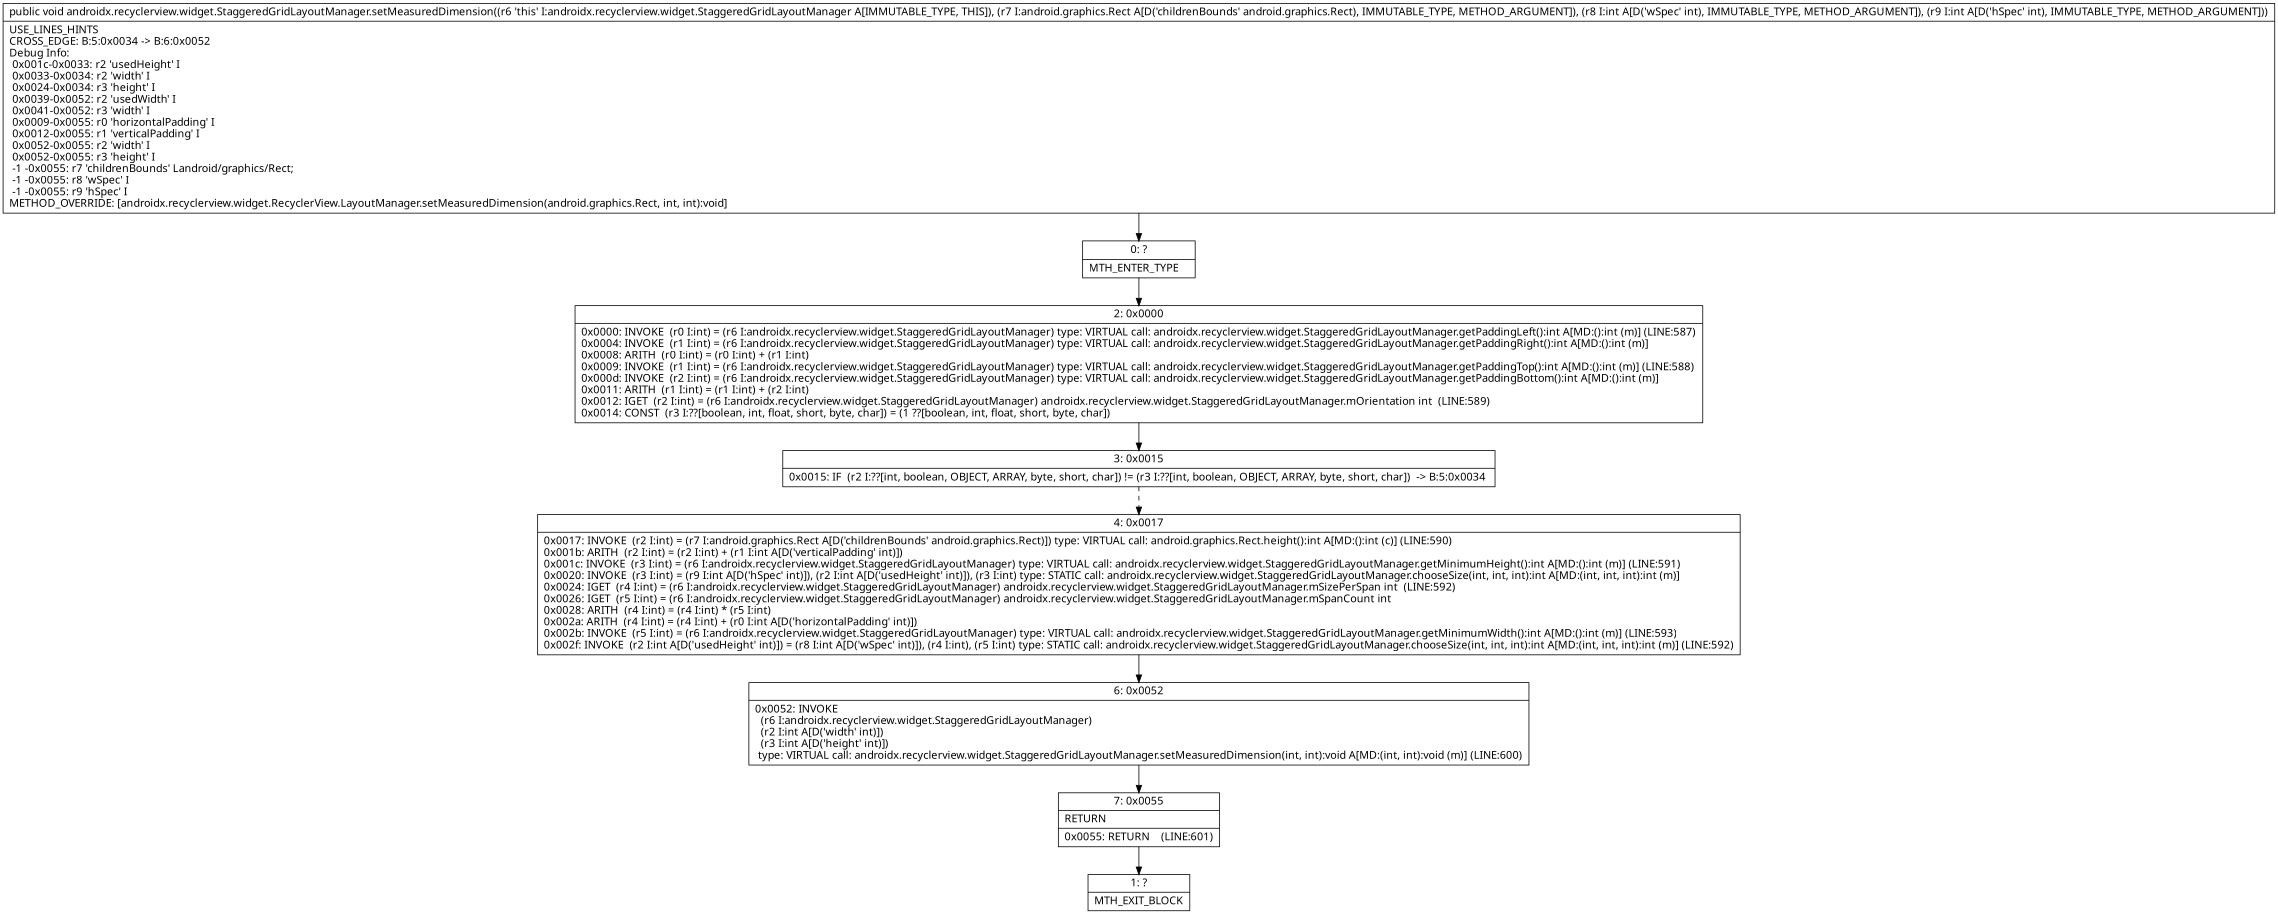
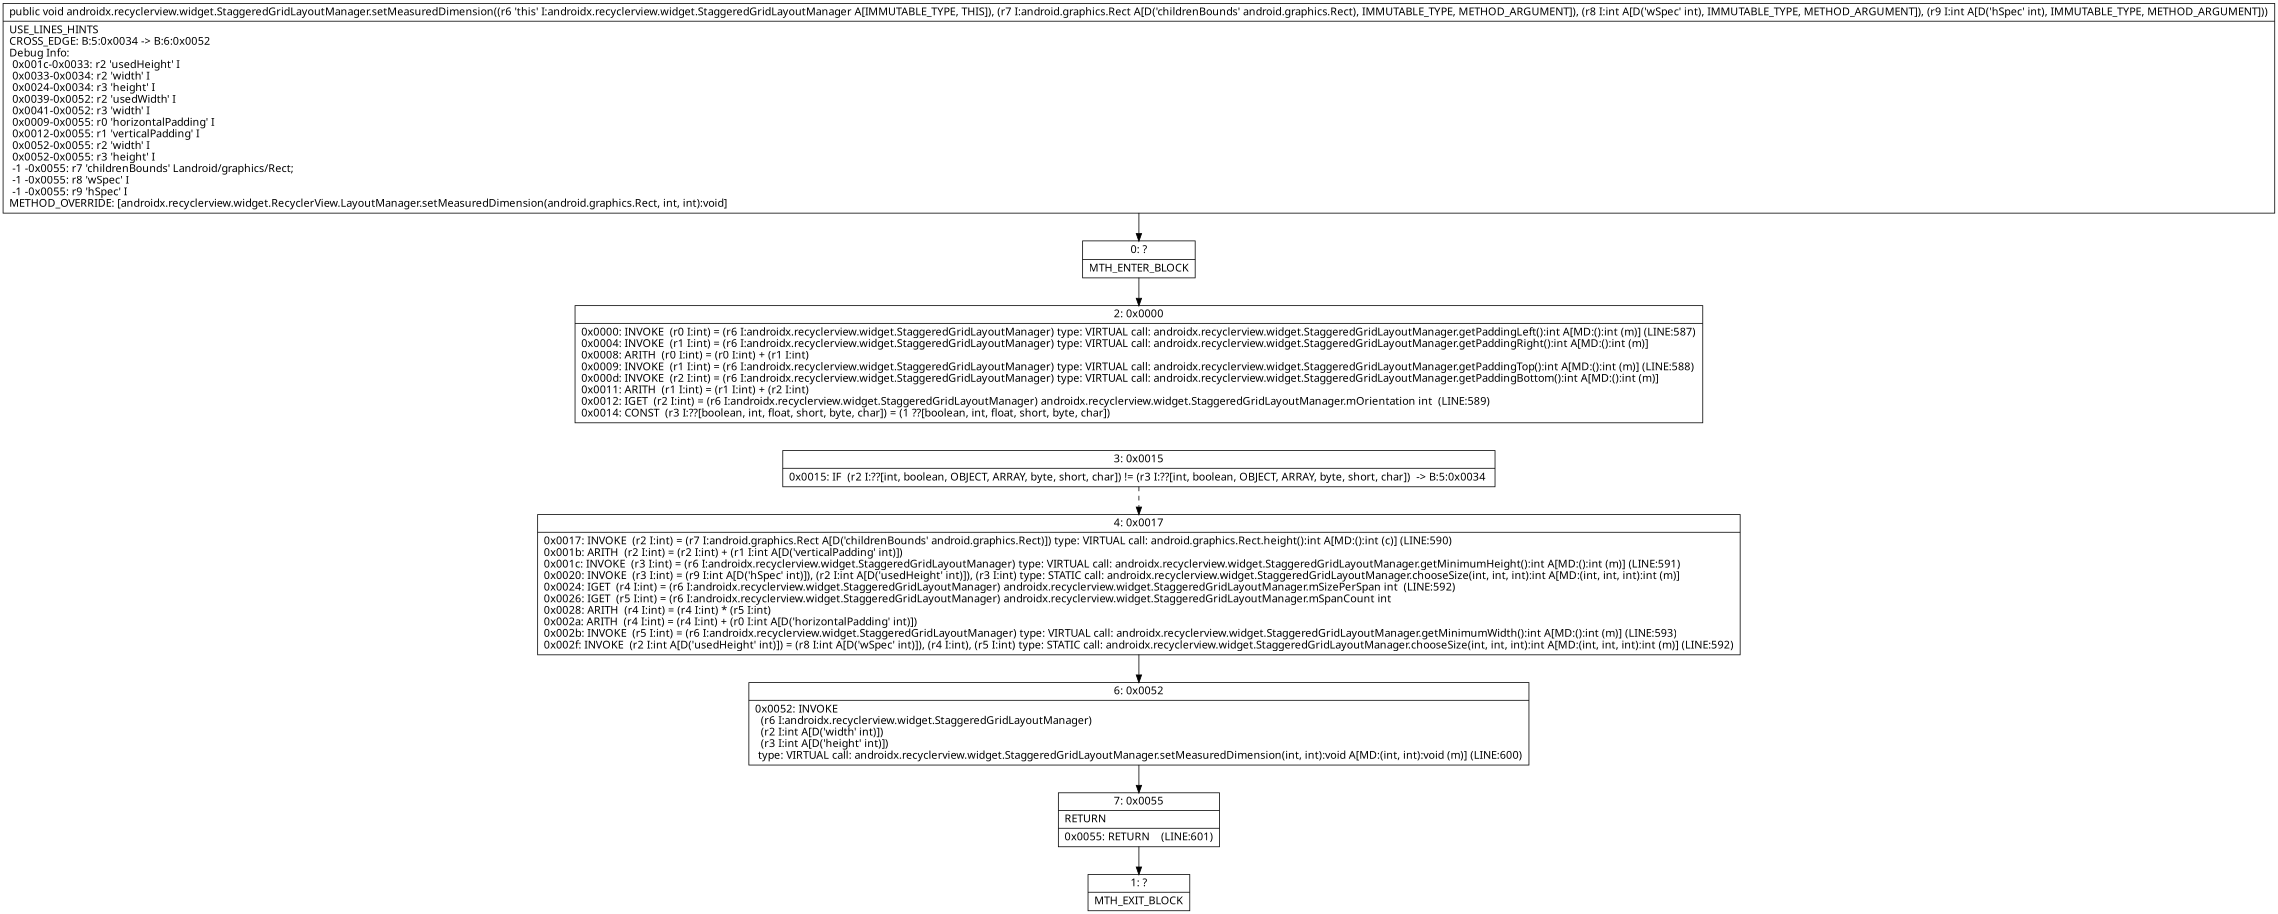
node "0: ?": text "MTH_ENTER_TYPE" -> "MTH_ENTER_BLOCK"
edge "2: 0x0000" -> "3: 0x0015": removed
